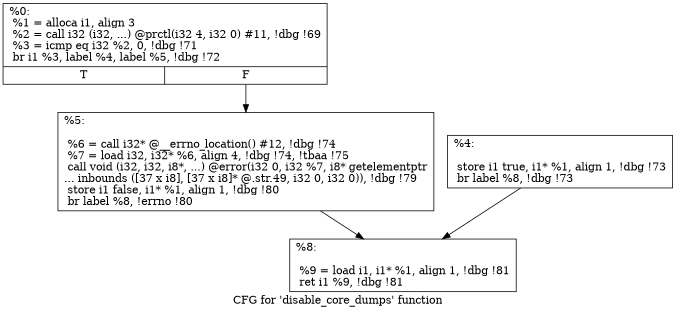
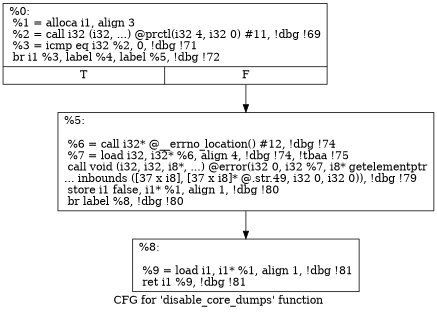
node "%4:": removed
node "%5:": text "br label %8, !errno !80" -> "br label %8, !dbg !80"
